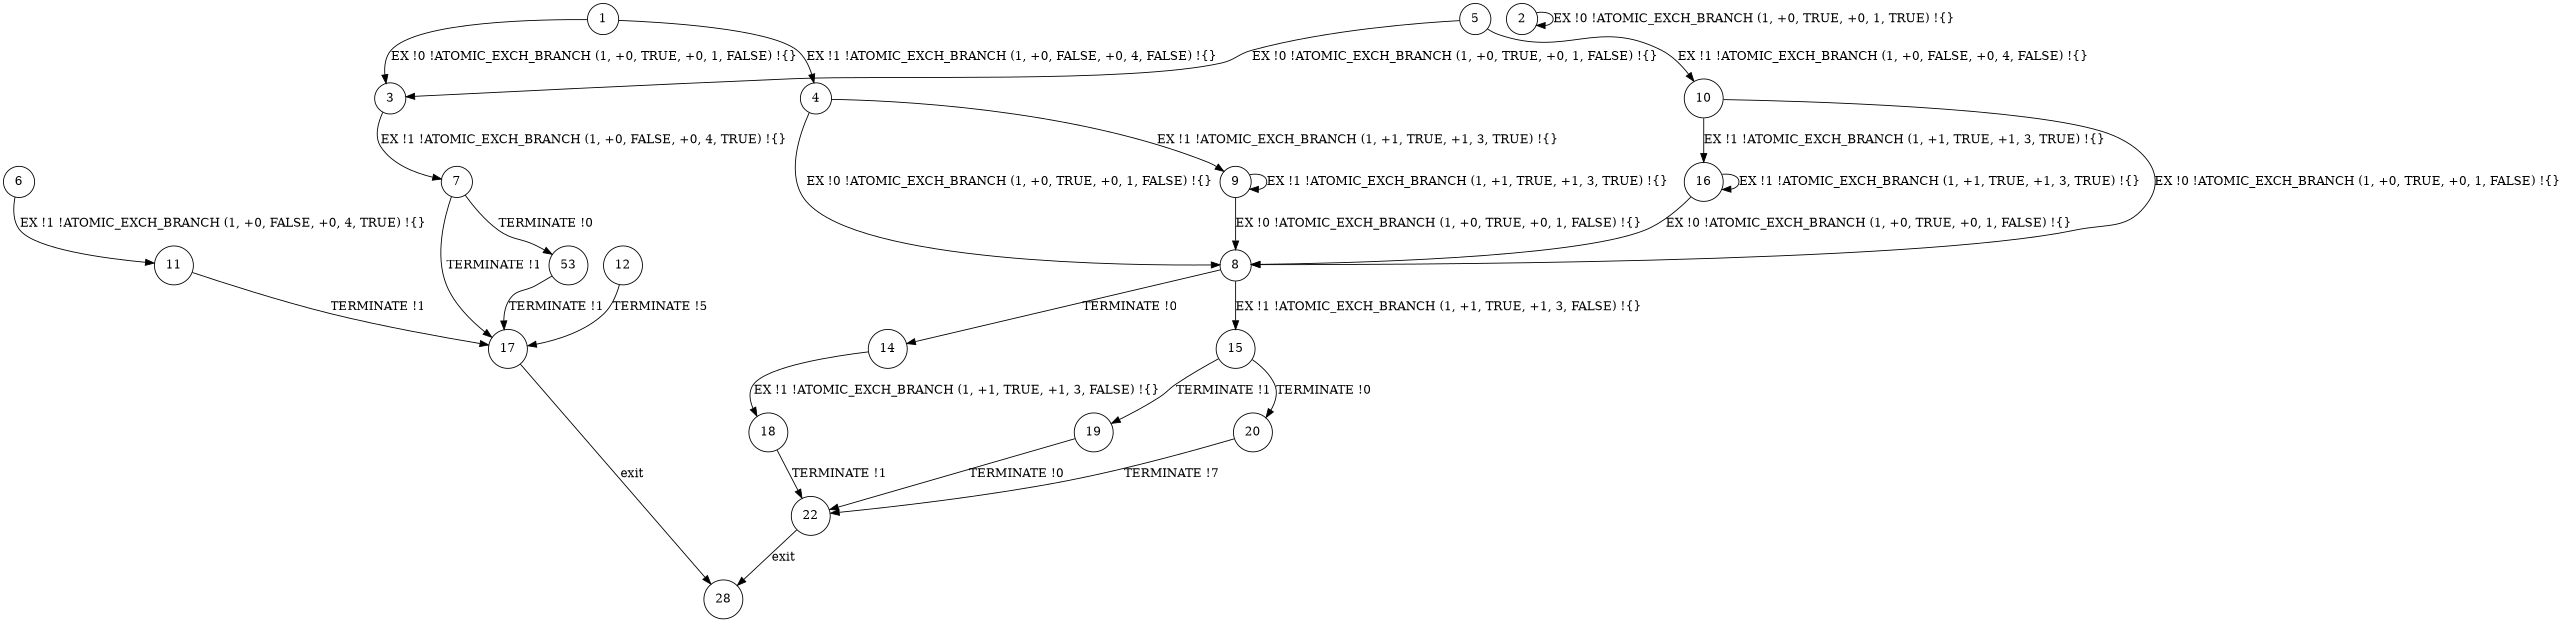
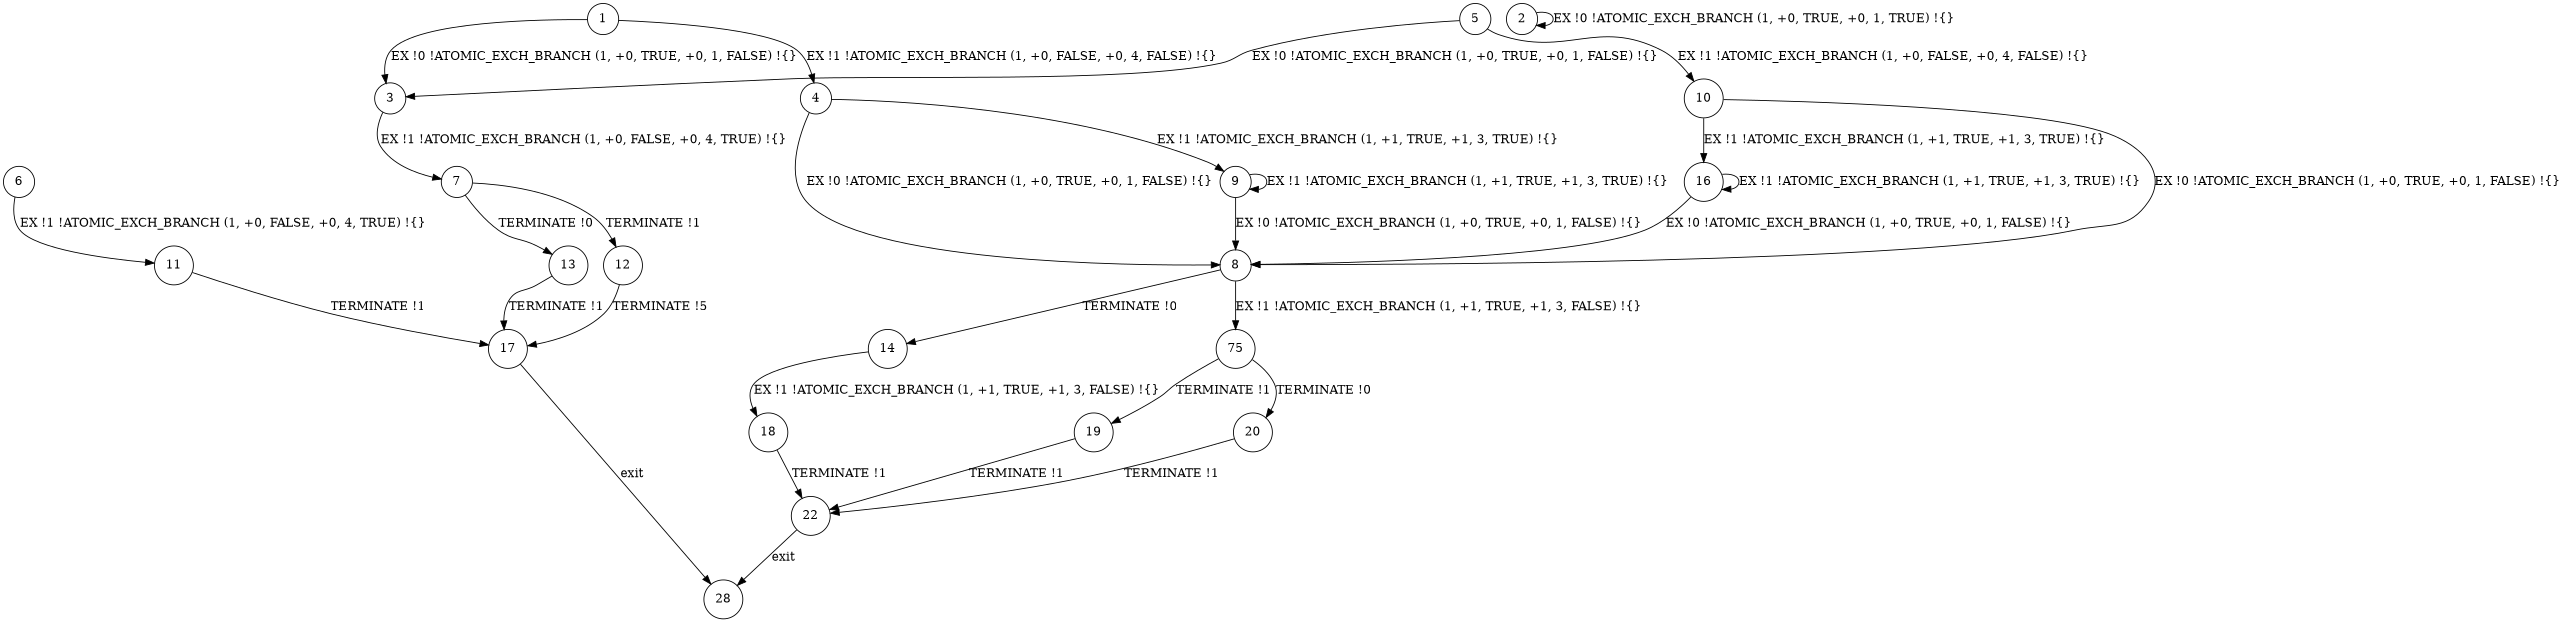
node "53": label "53" -> "13"
edge "7" -> "17": now "7" -> "12"
node "15": label "15" -> "75"
edge "19" -> "22": label "TERMINATE !0" -> "TERMINATE !1"
edge "20" -> "22": label "TERMINATE !7" -> "TERMINATE !1"
